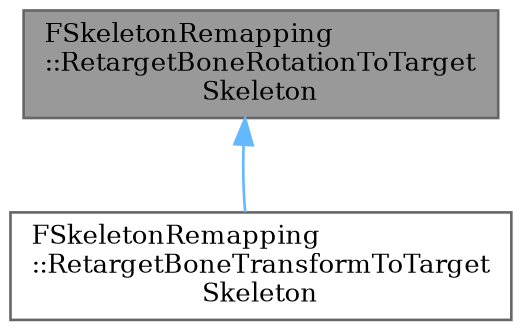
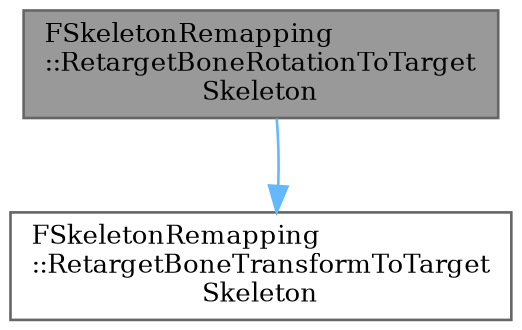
edge "FSkeletonRemapping ::RetargetBoneTransformToTarget Skeleton" -> "FSkeletonRemapping ::RetargetBoneRotationToTarget Skeleton": reversed
